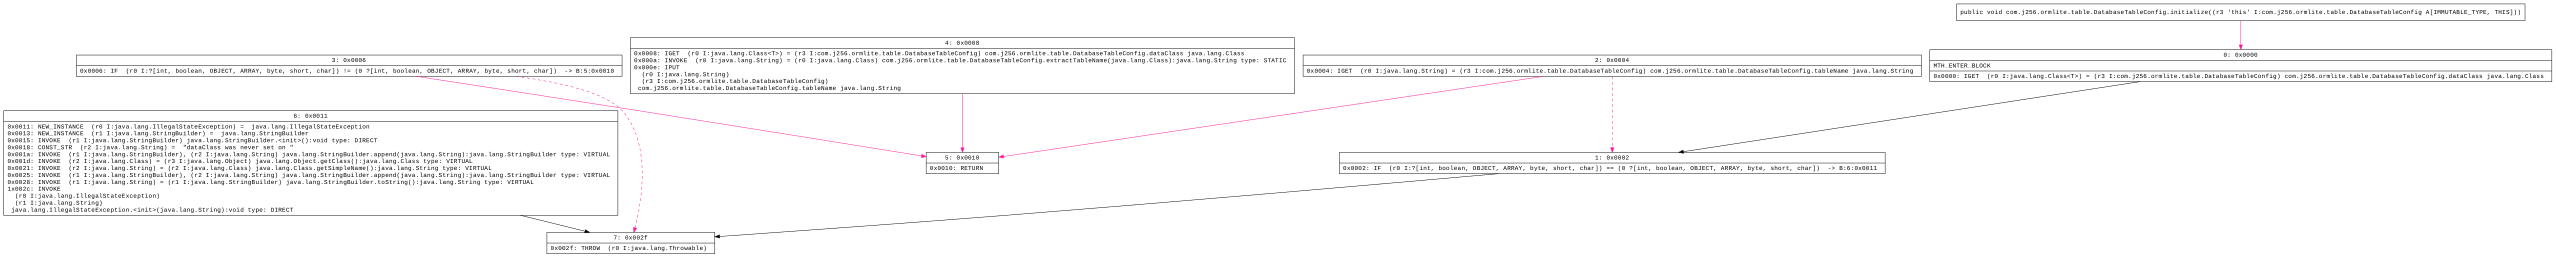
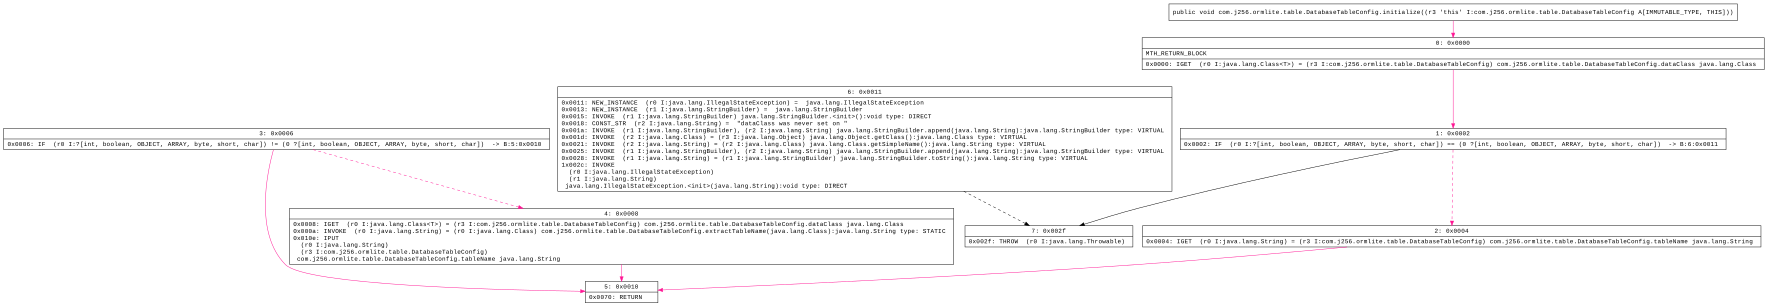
node "0: 0x0000": text "MTH_ENTER_BLOCK" -> "MTH_RETURN_BLOCK"
node "4: 0x0008": text "0x000e: IPUT" -> "0x010e: IPUT"
edge "2: 0x0004" -> "1: 0x0002": reversed
edge "3: 0x0006" -> "7: 0x002f": now "3: 0x0006" -> "4: 0x0008"
edge "0: 0x0000" -> "1: 0x0002": color black -> deeppink
node "5: 0x0010": text "0x0010: RETURN" -> "0x0070: RETURN"
edge "6: 0x0011" -> "7: 0x002f": style solid -> dashed
